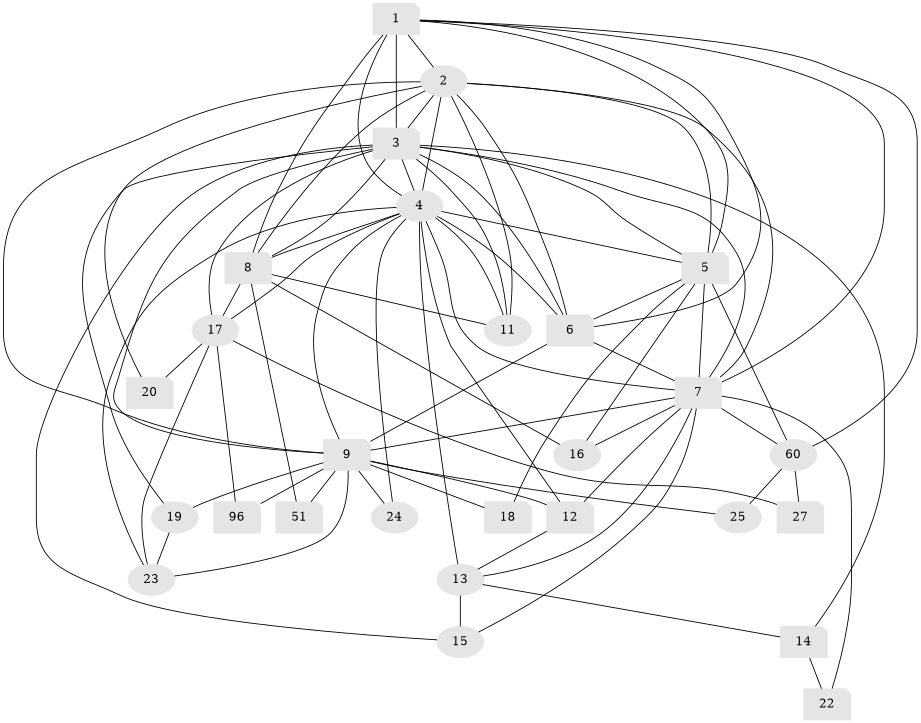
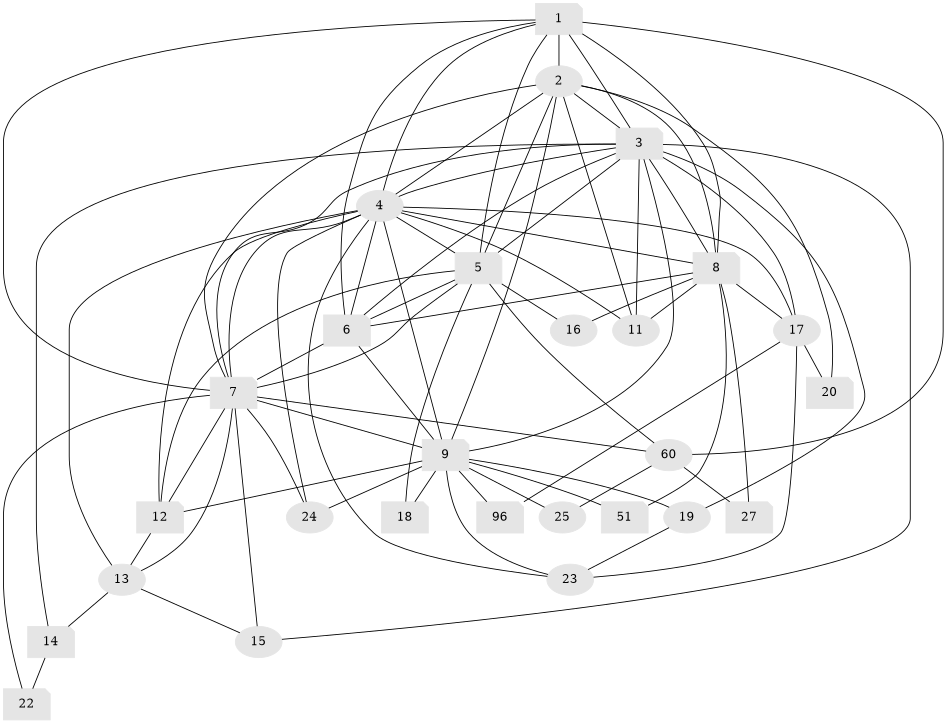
edge "2" -- "6": now "8" -- "6"
edge "5" -- "12": added
edge "7" -- "16": now "7" -- "24"
edge "17" -- "27": now "8" -- "27"
